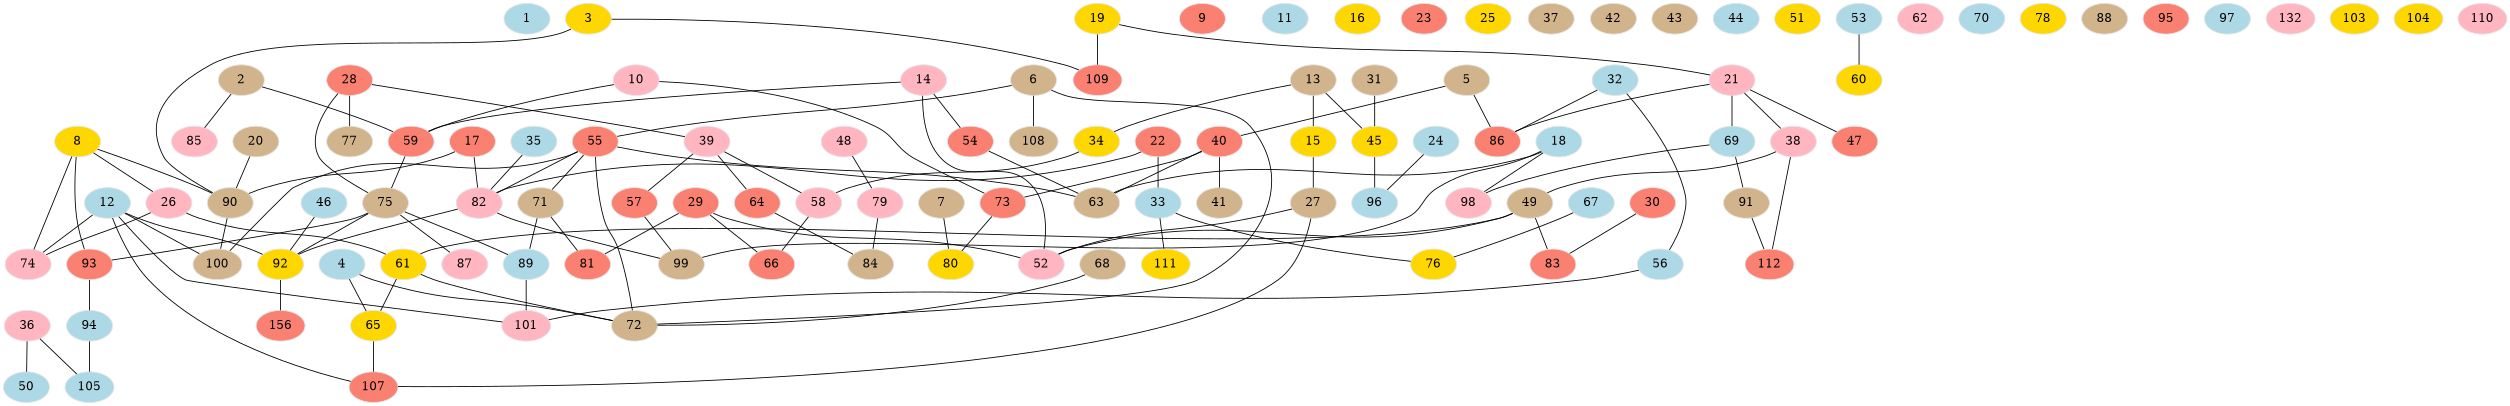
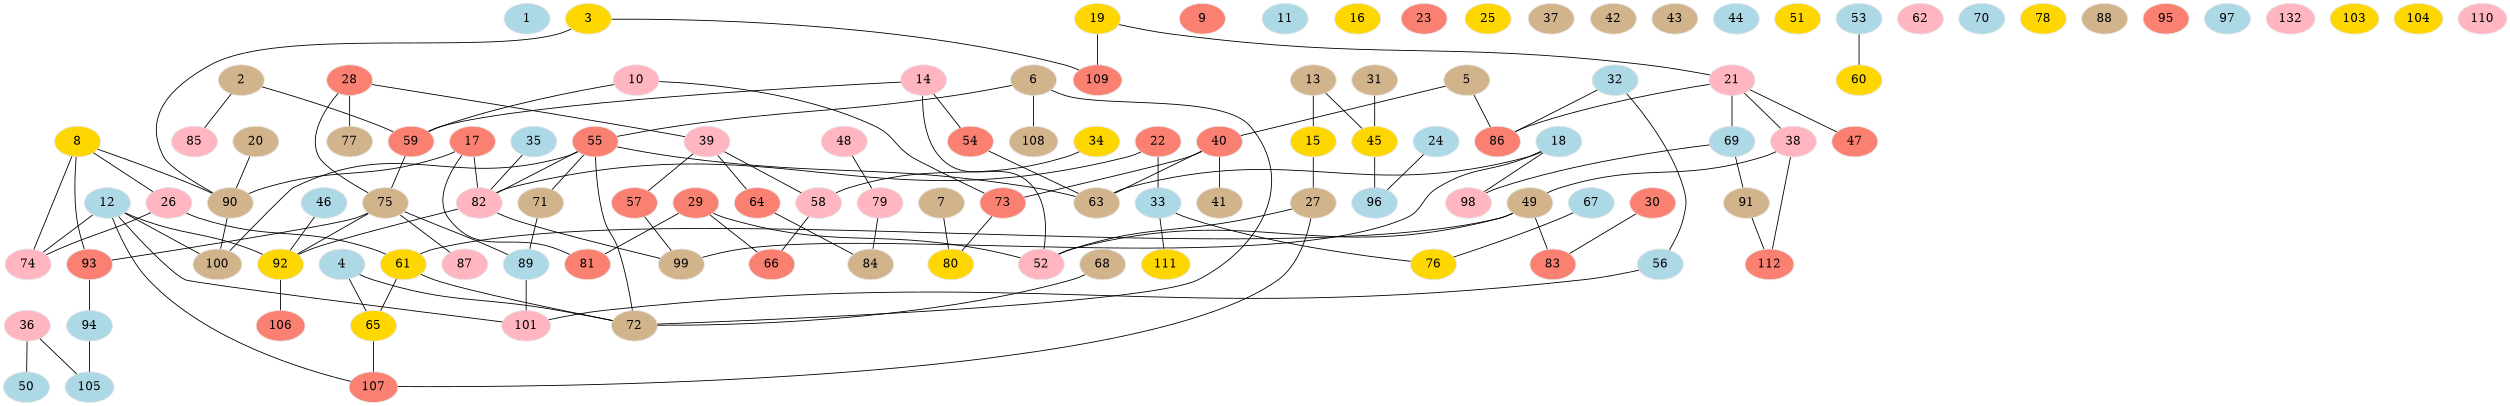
edge "13" -- "34": removed
edge "71" -- "81": now "17" -- "81"
node "156": label "156" -> "106"
